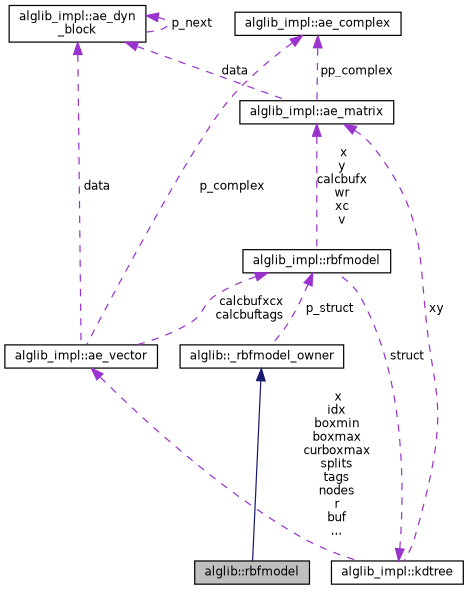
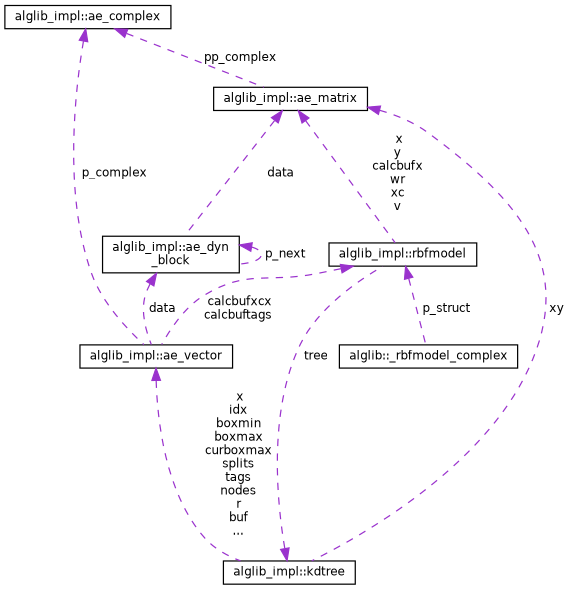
edge "alglib_impl::ae_matrix" -> "alglib_impl::ae_dyn _block": reversed
node "alglib::_rbfmodel_owner": label "alglib::_rbfmodel_owner" -> "alglib::_rbfmodel_complex"
edge "alglib_impl::rbfmodel" -> "alglib_impl::kdtree": label " struct" -> " tree"
node "alglib::rbfmodel": removed
